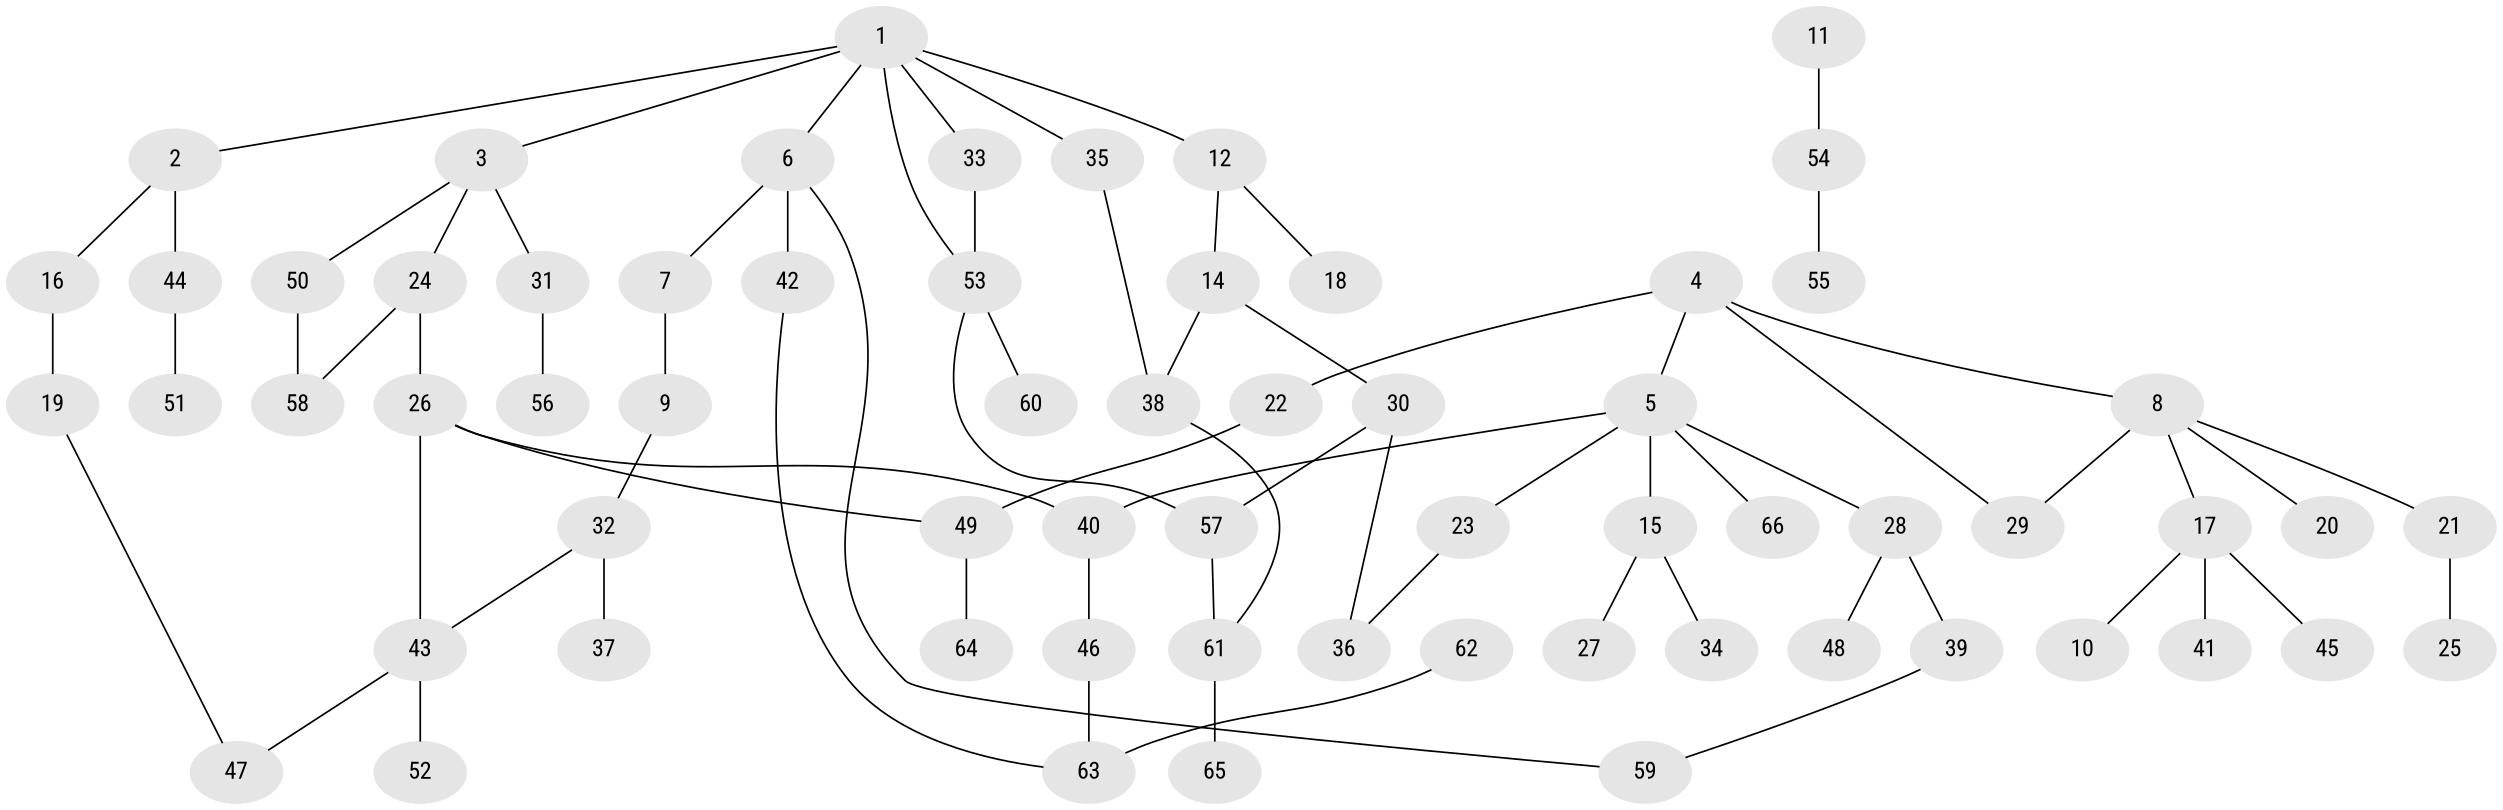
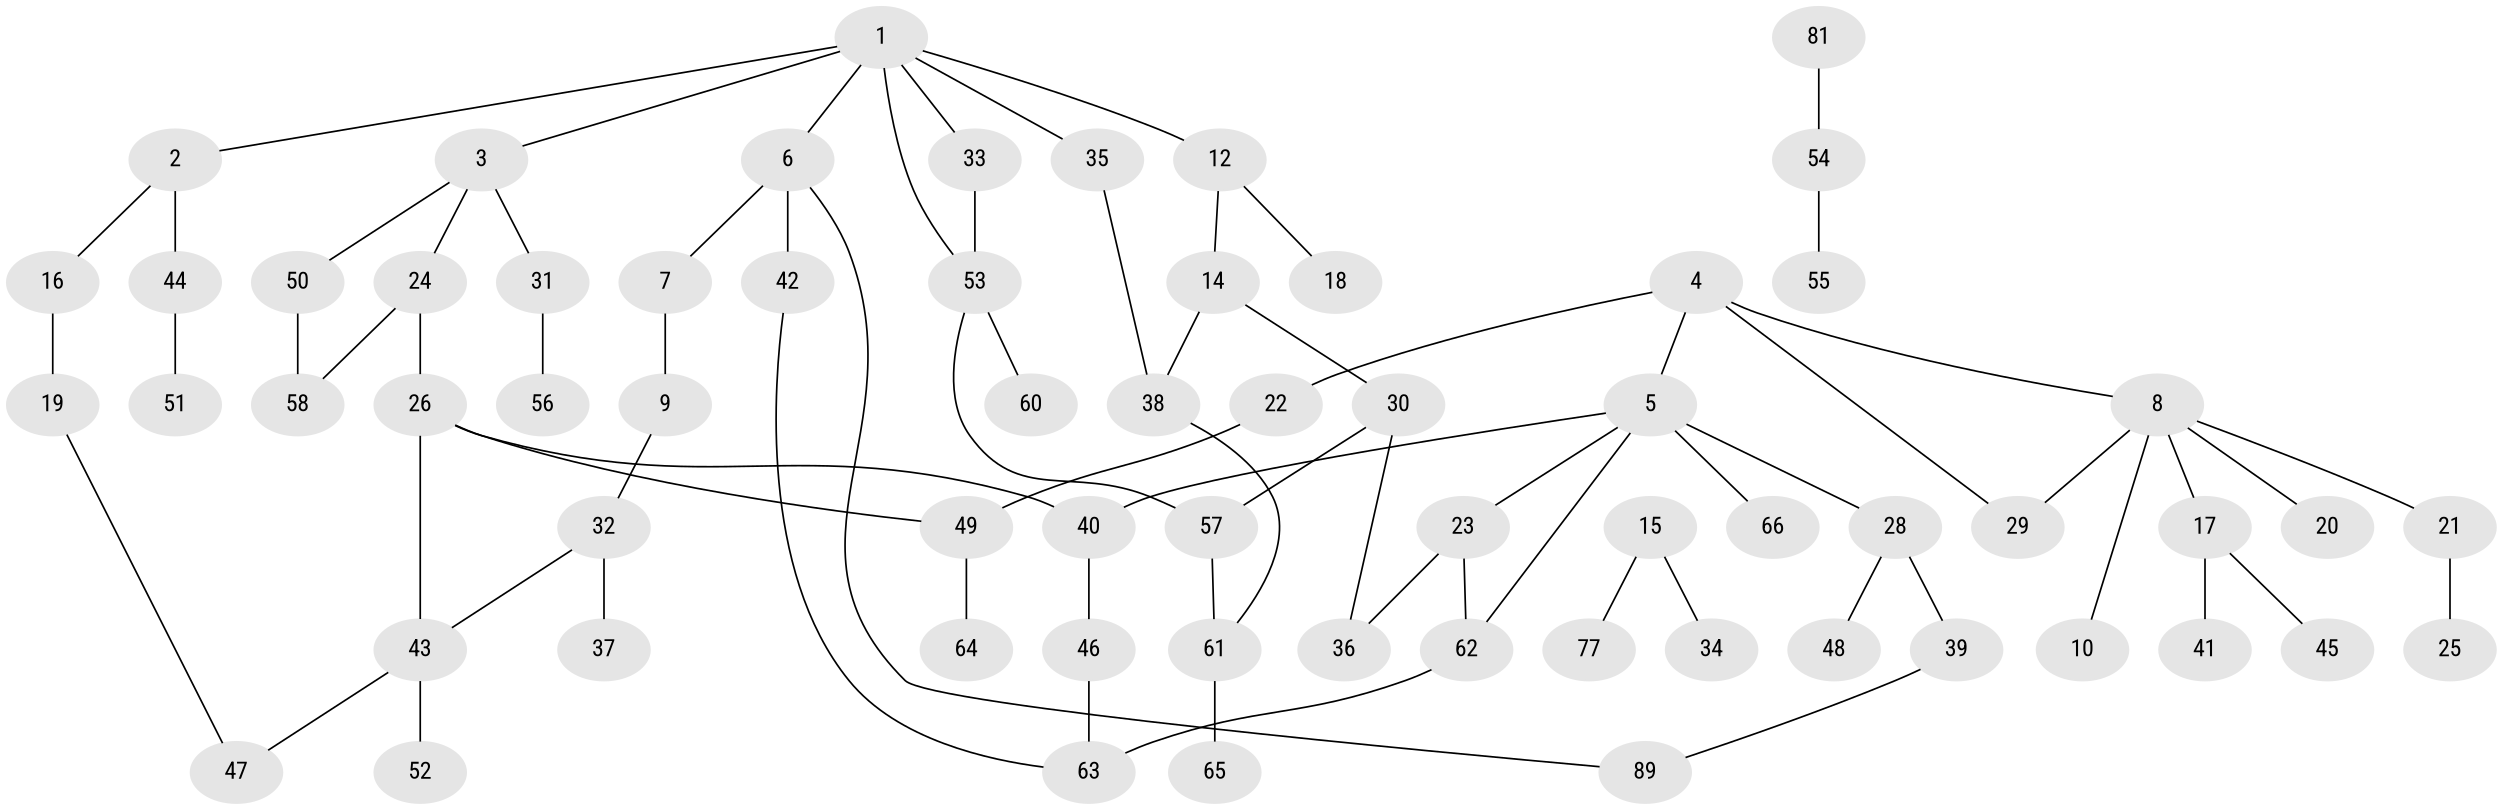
node "11": label "11" -> "81"
edge "5" -- "15": now "5" -- "62"
edge "23" -- "62": added
edge "17" -- "10": now "8" -- "10"
node "27": label "27" -> "77"
node "59": label "59" -> "89"
